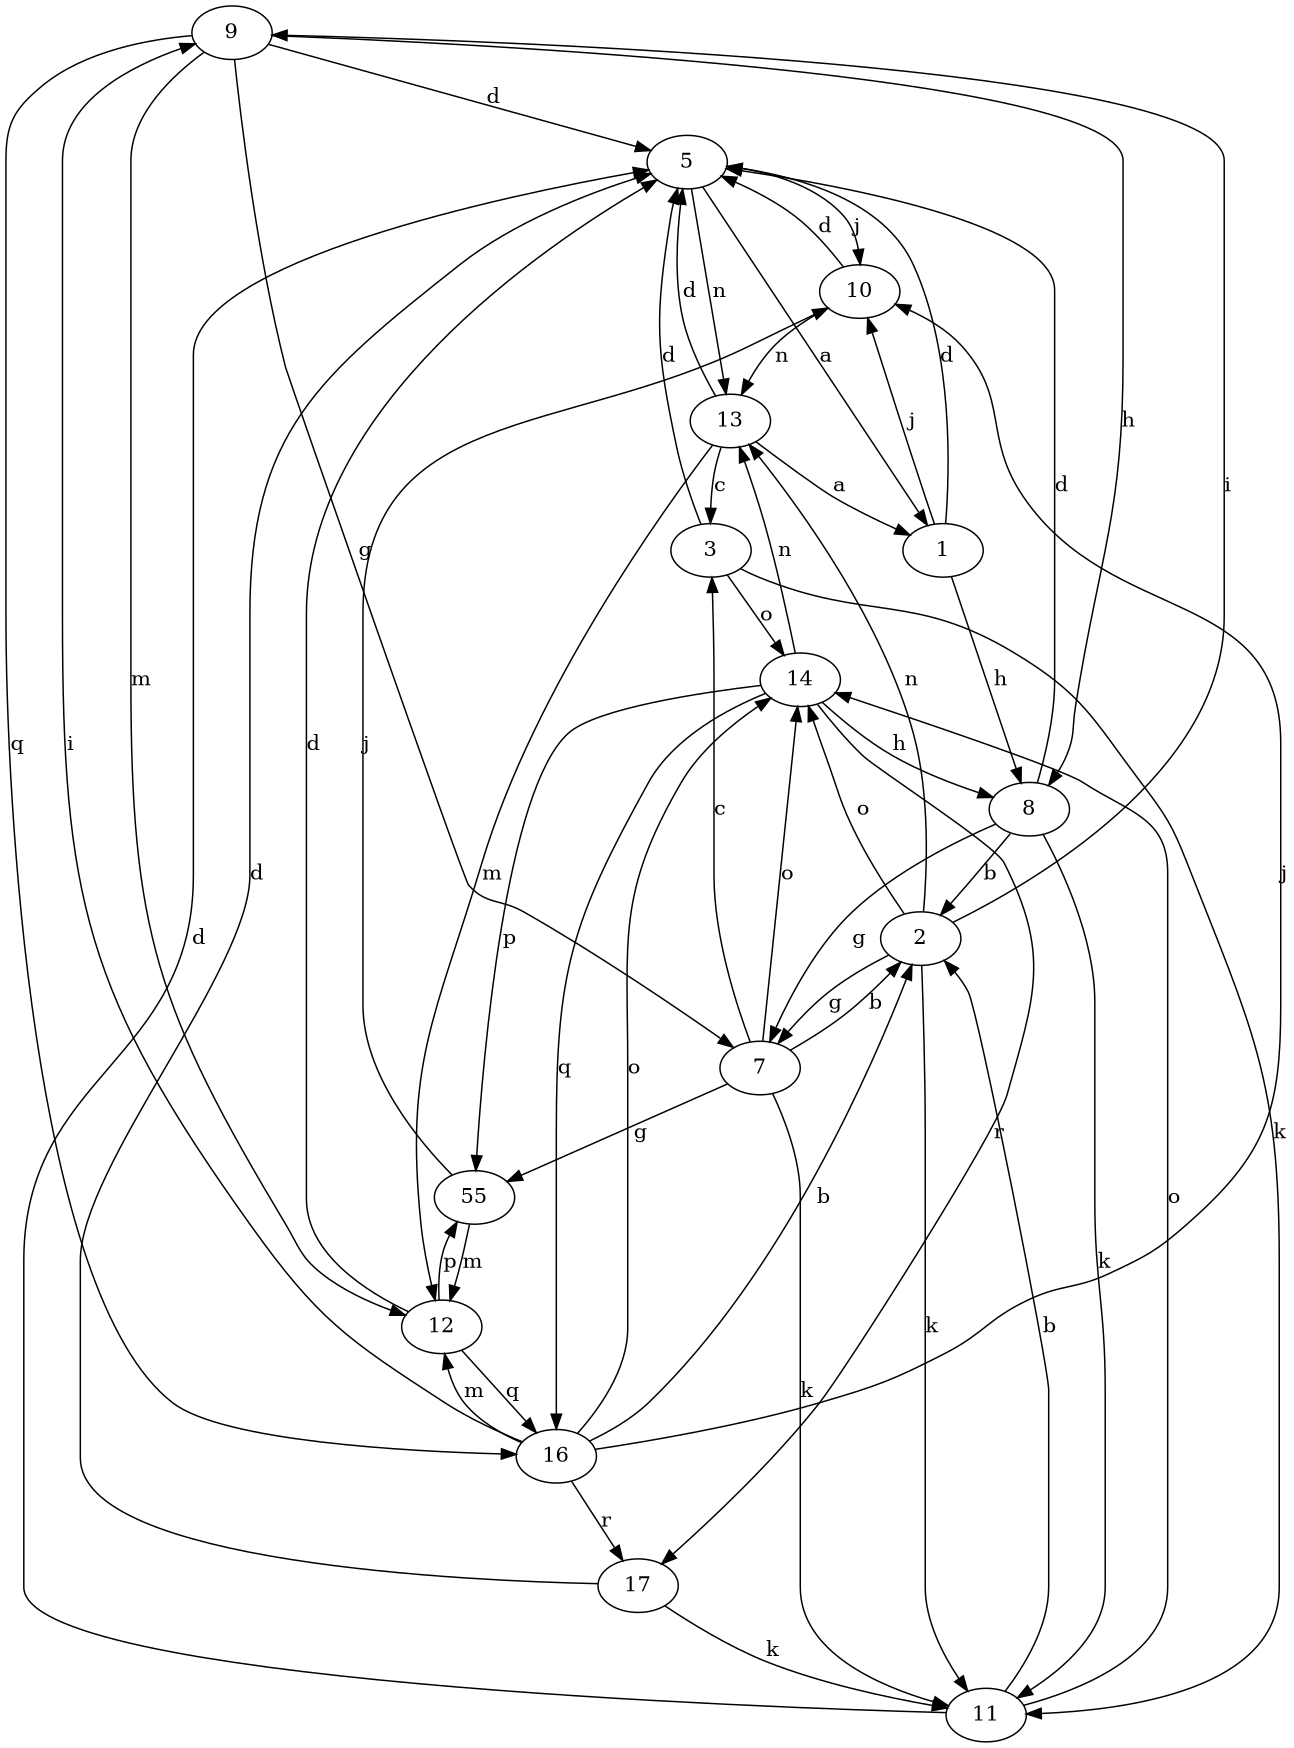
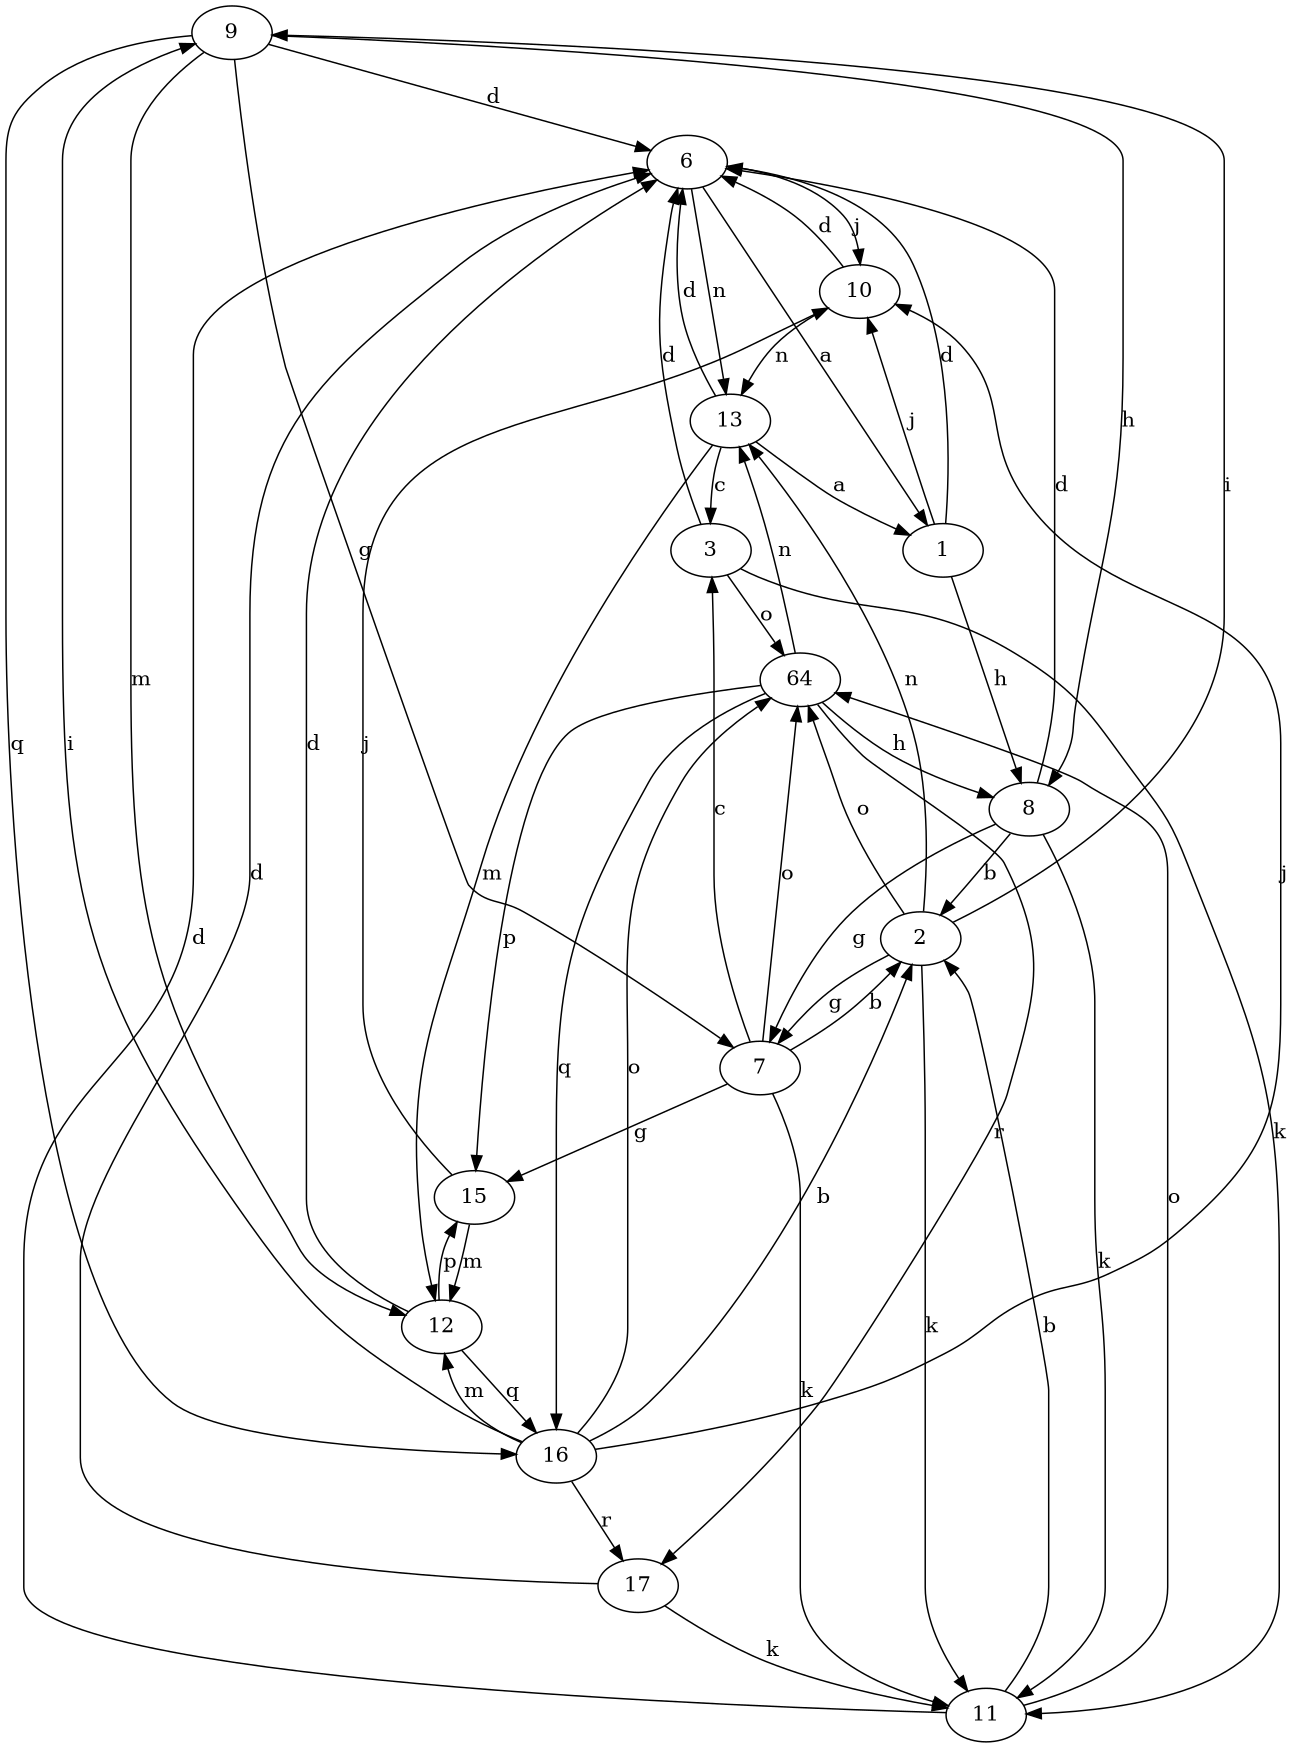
node "5": label "5" -> "6"
node "14": label "14" -> "64"
node "55": label "55" -> "15"
